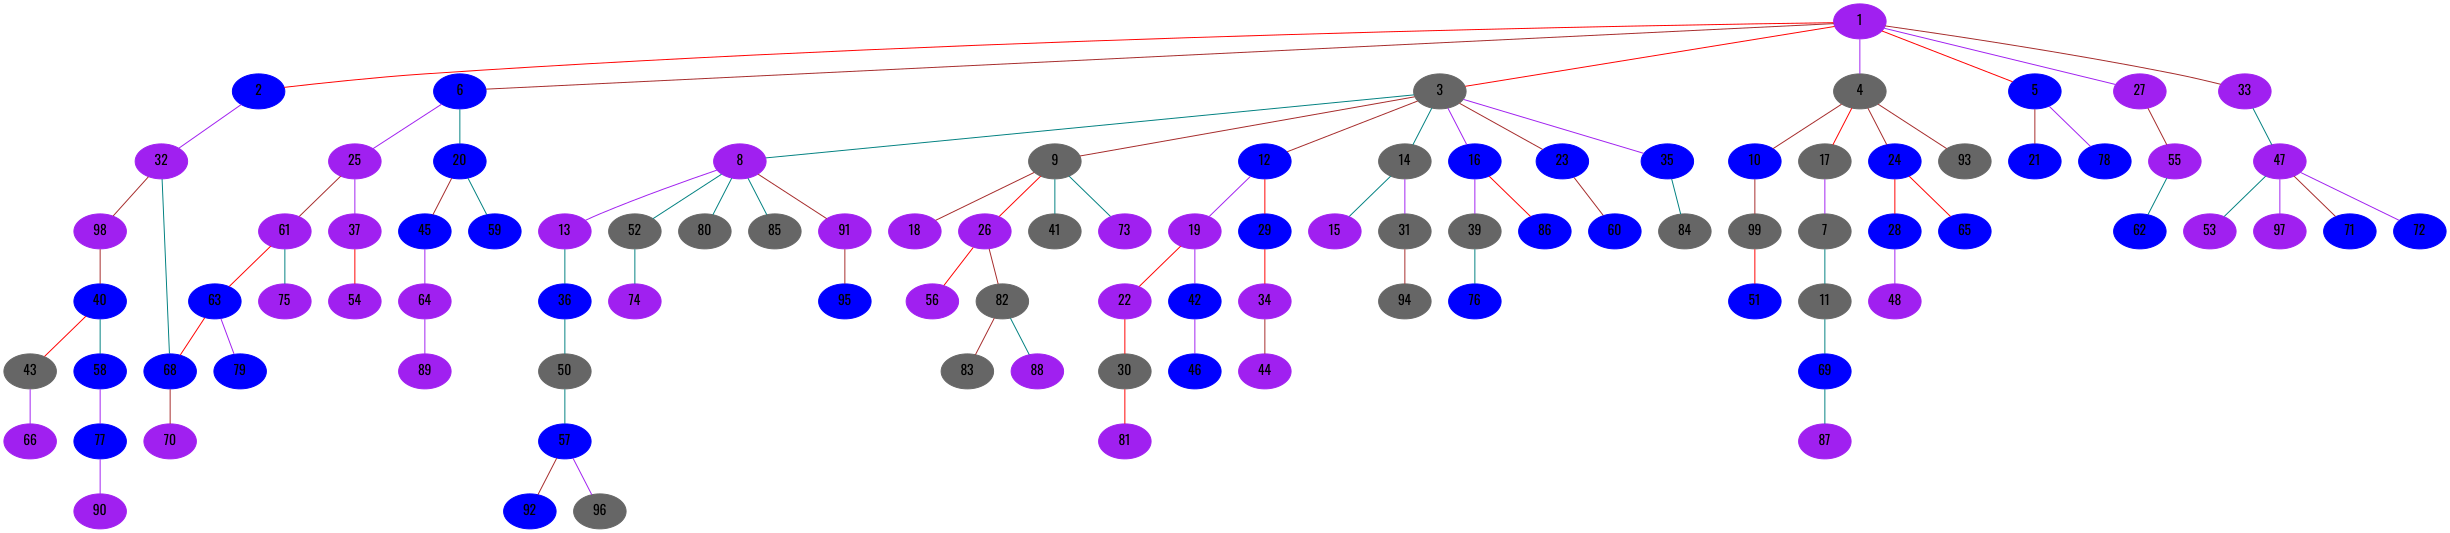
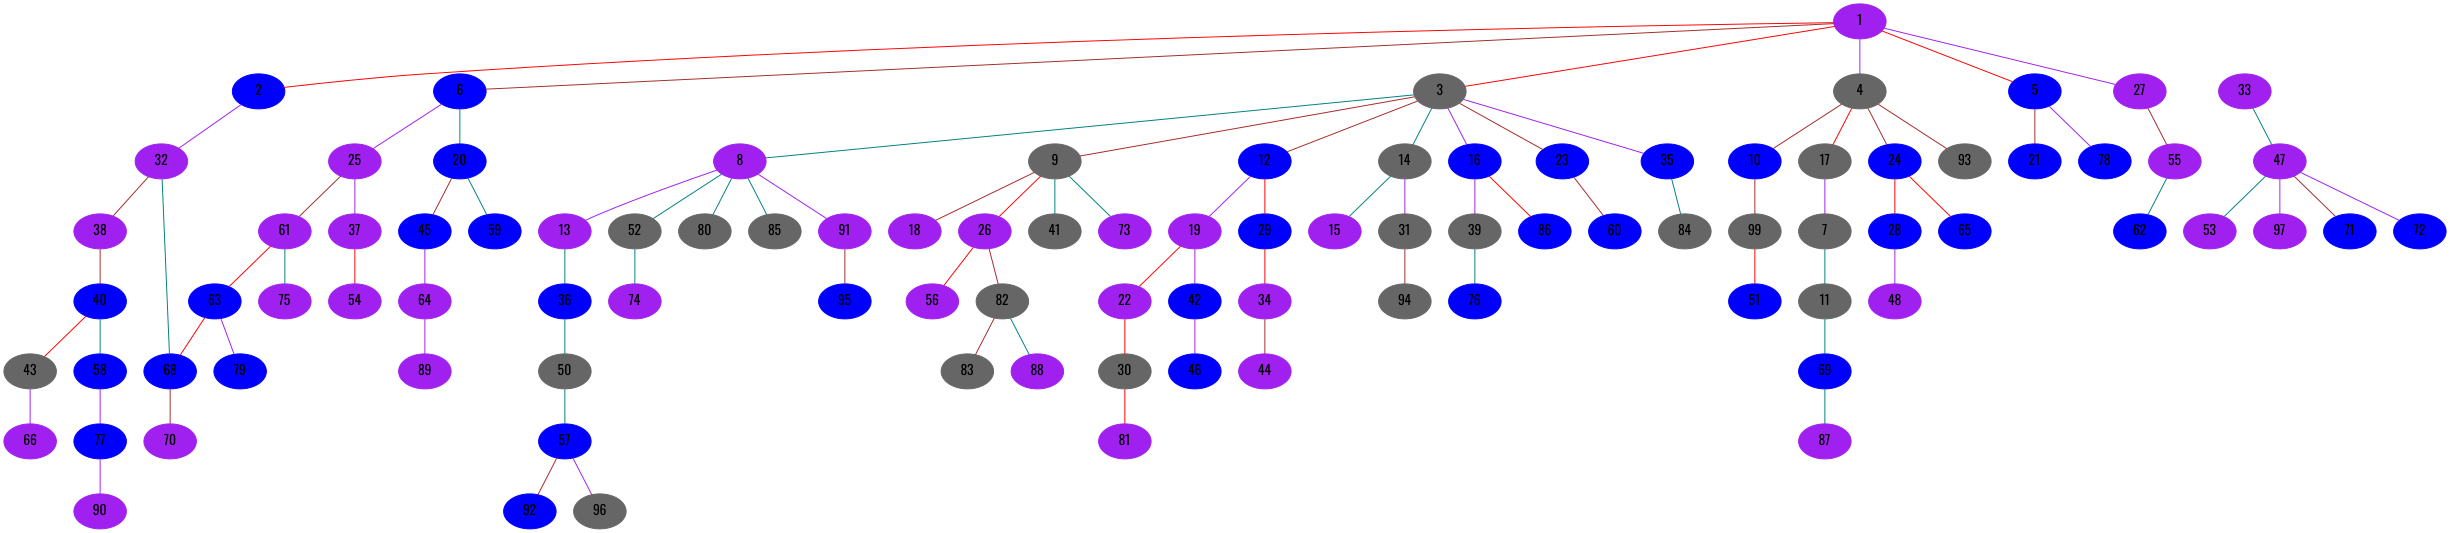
edge "1" -- "33": removed
edge "8" -- "91": color brown -> purple
node "98": label "98" -> "38"
